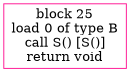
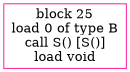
node "block 25 load 0 of type B call S() [S()] return void": label "block 25 load 0 of type B call S() [S()] return void" -> "block 25 load 0 of type B call S() [S()] load void"
